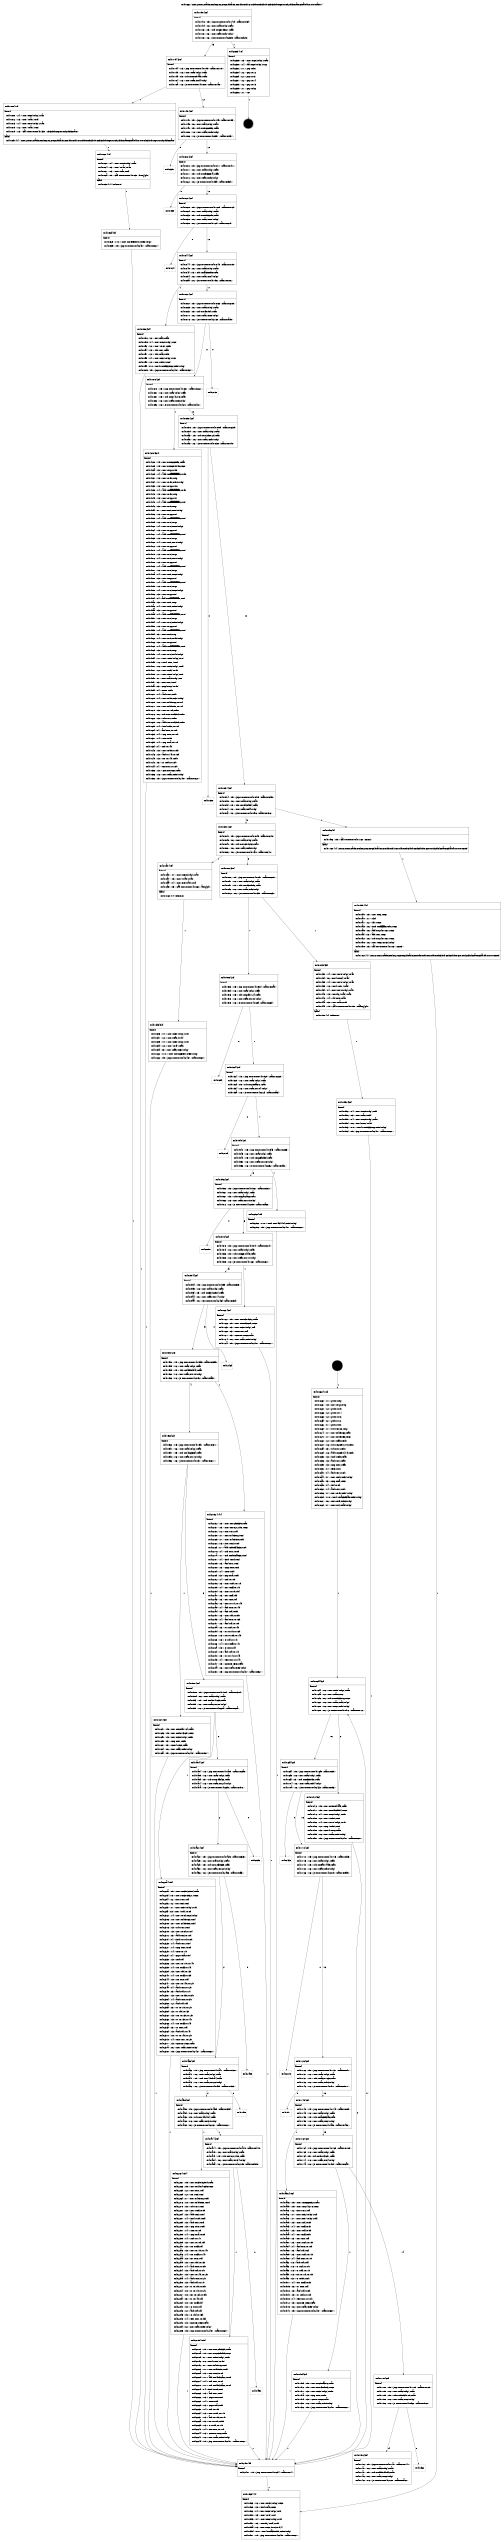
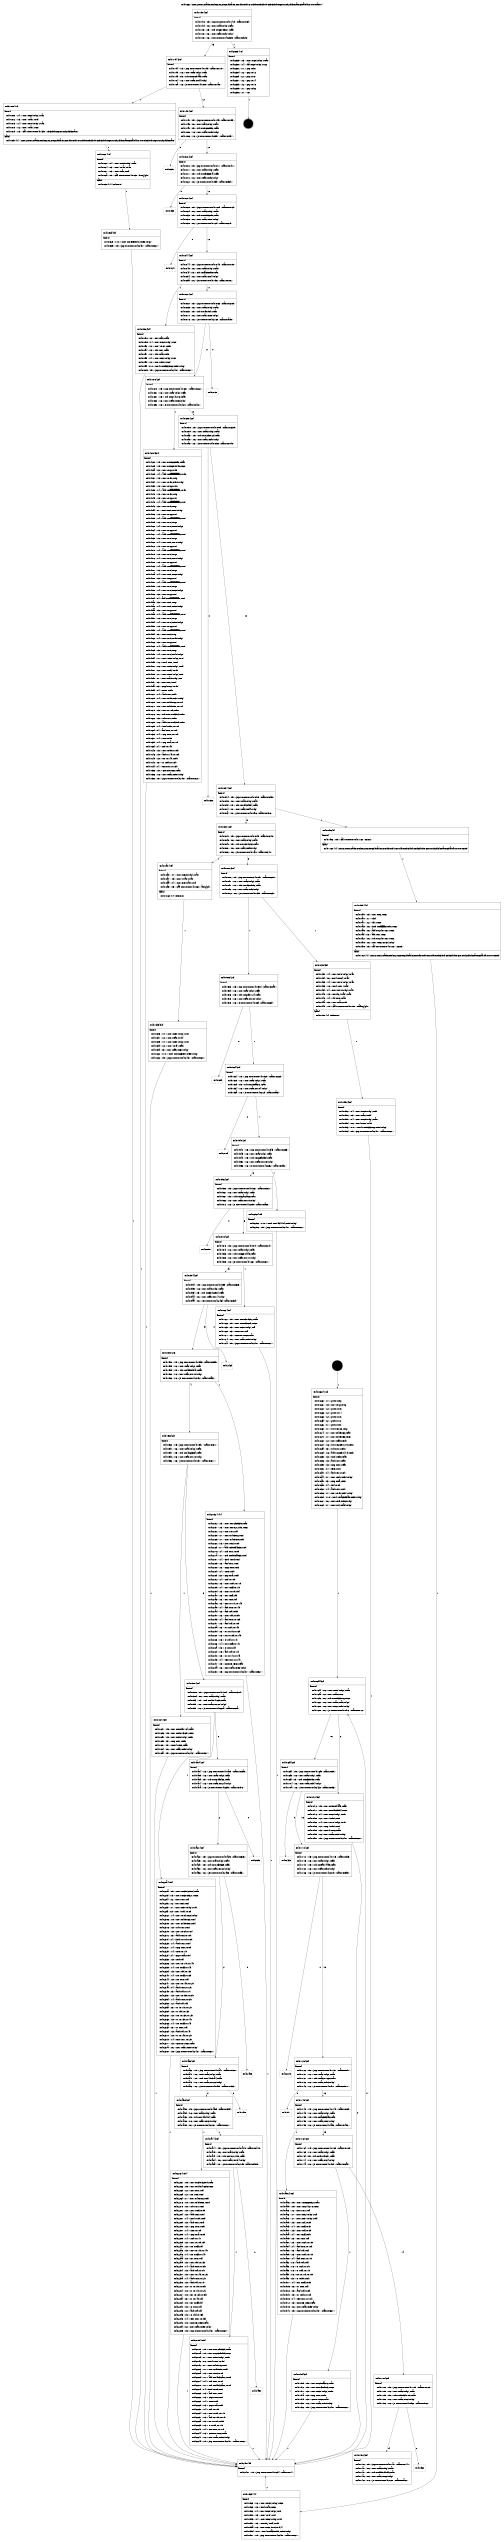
edge "0x402487 [5]" -> "0x401dc3 [41]": reversed
